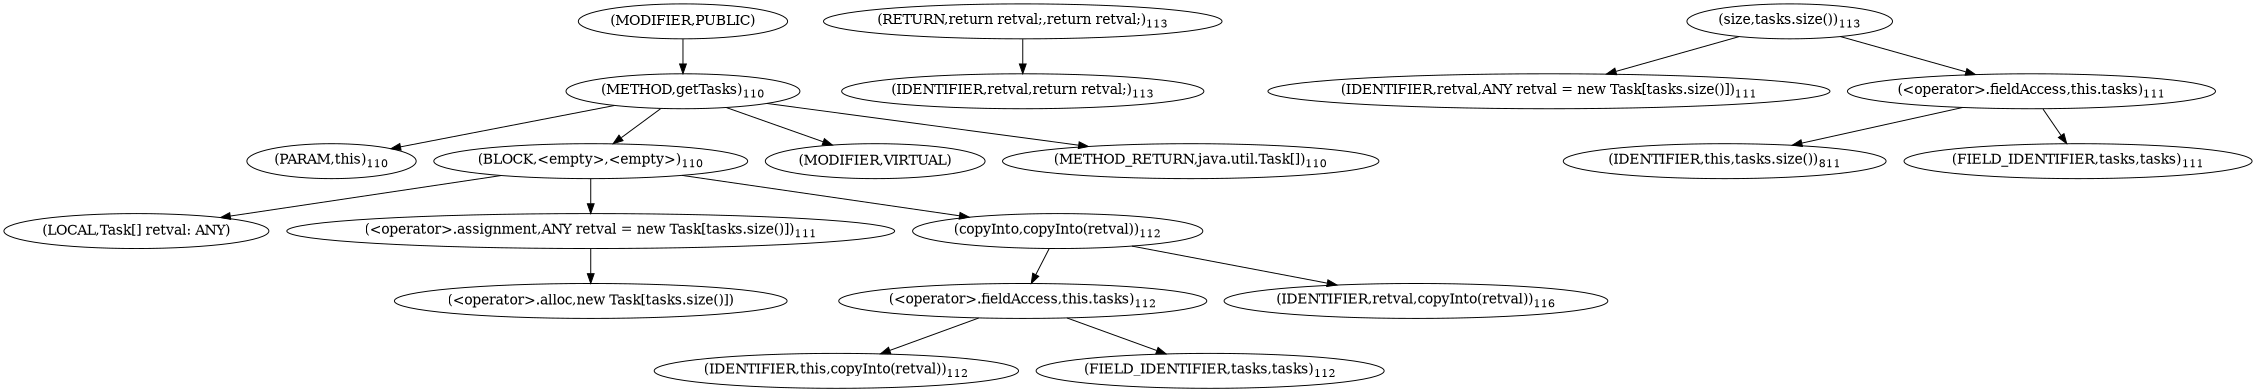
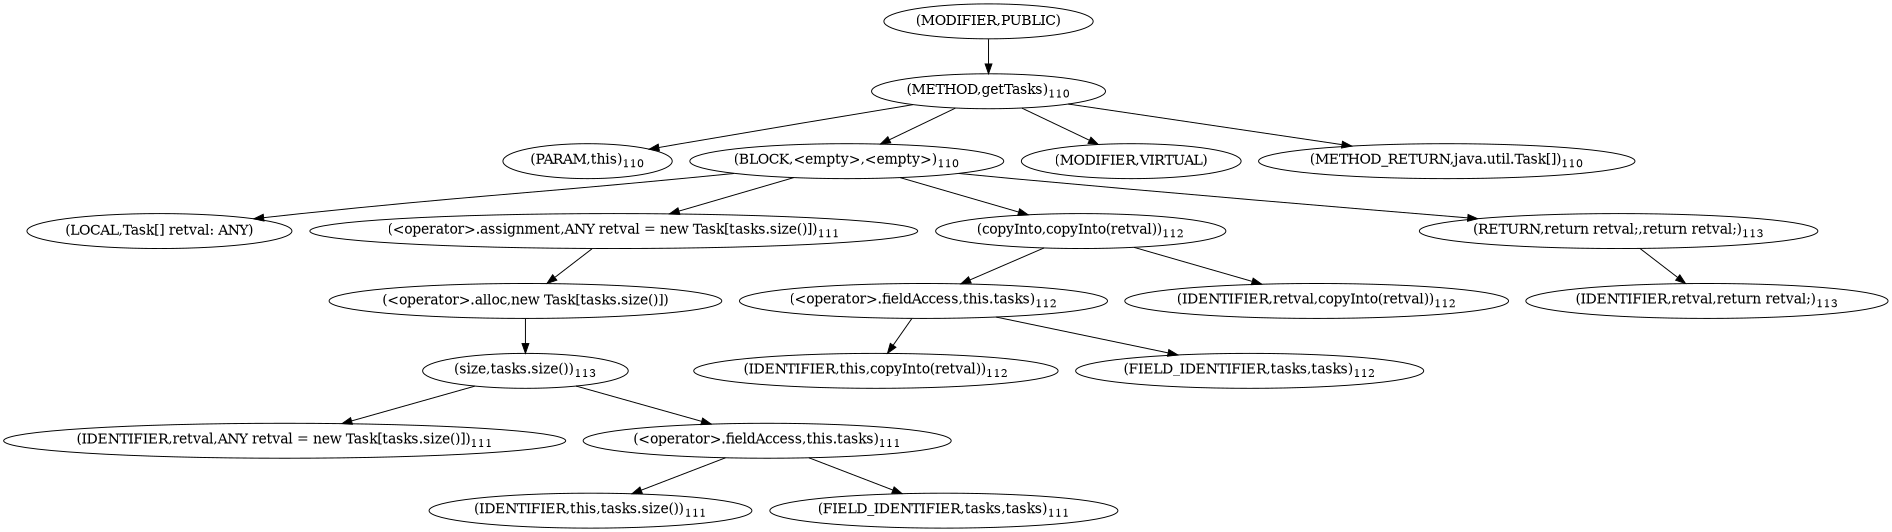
node "(IDENTIFIER,this,tasks.size())": text "811" -> "111"
edge "(BLOCK,<empty>,<empty>)" -> "(RETURN,return retval;,return retval;)": added
node "(IDENTIFIER,retval,copyInto(retval))": text "116" -> "112"
edge "(<operator>.alloc,new Task[tasks.size()])" -> "(size,tasks.size())": added
